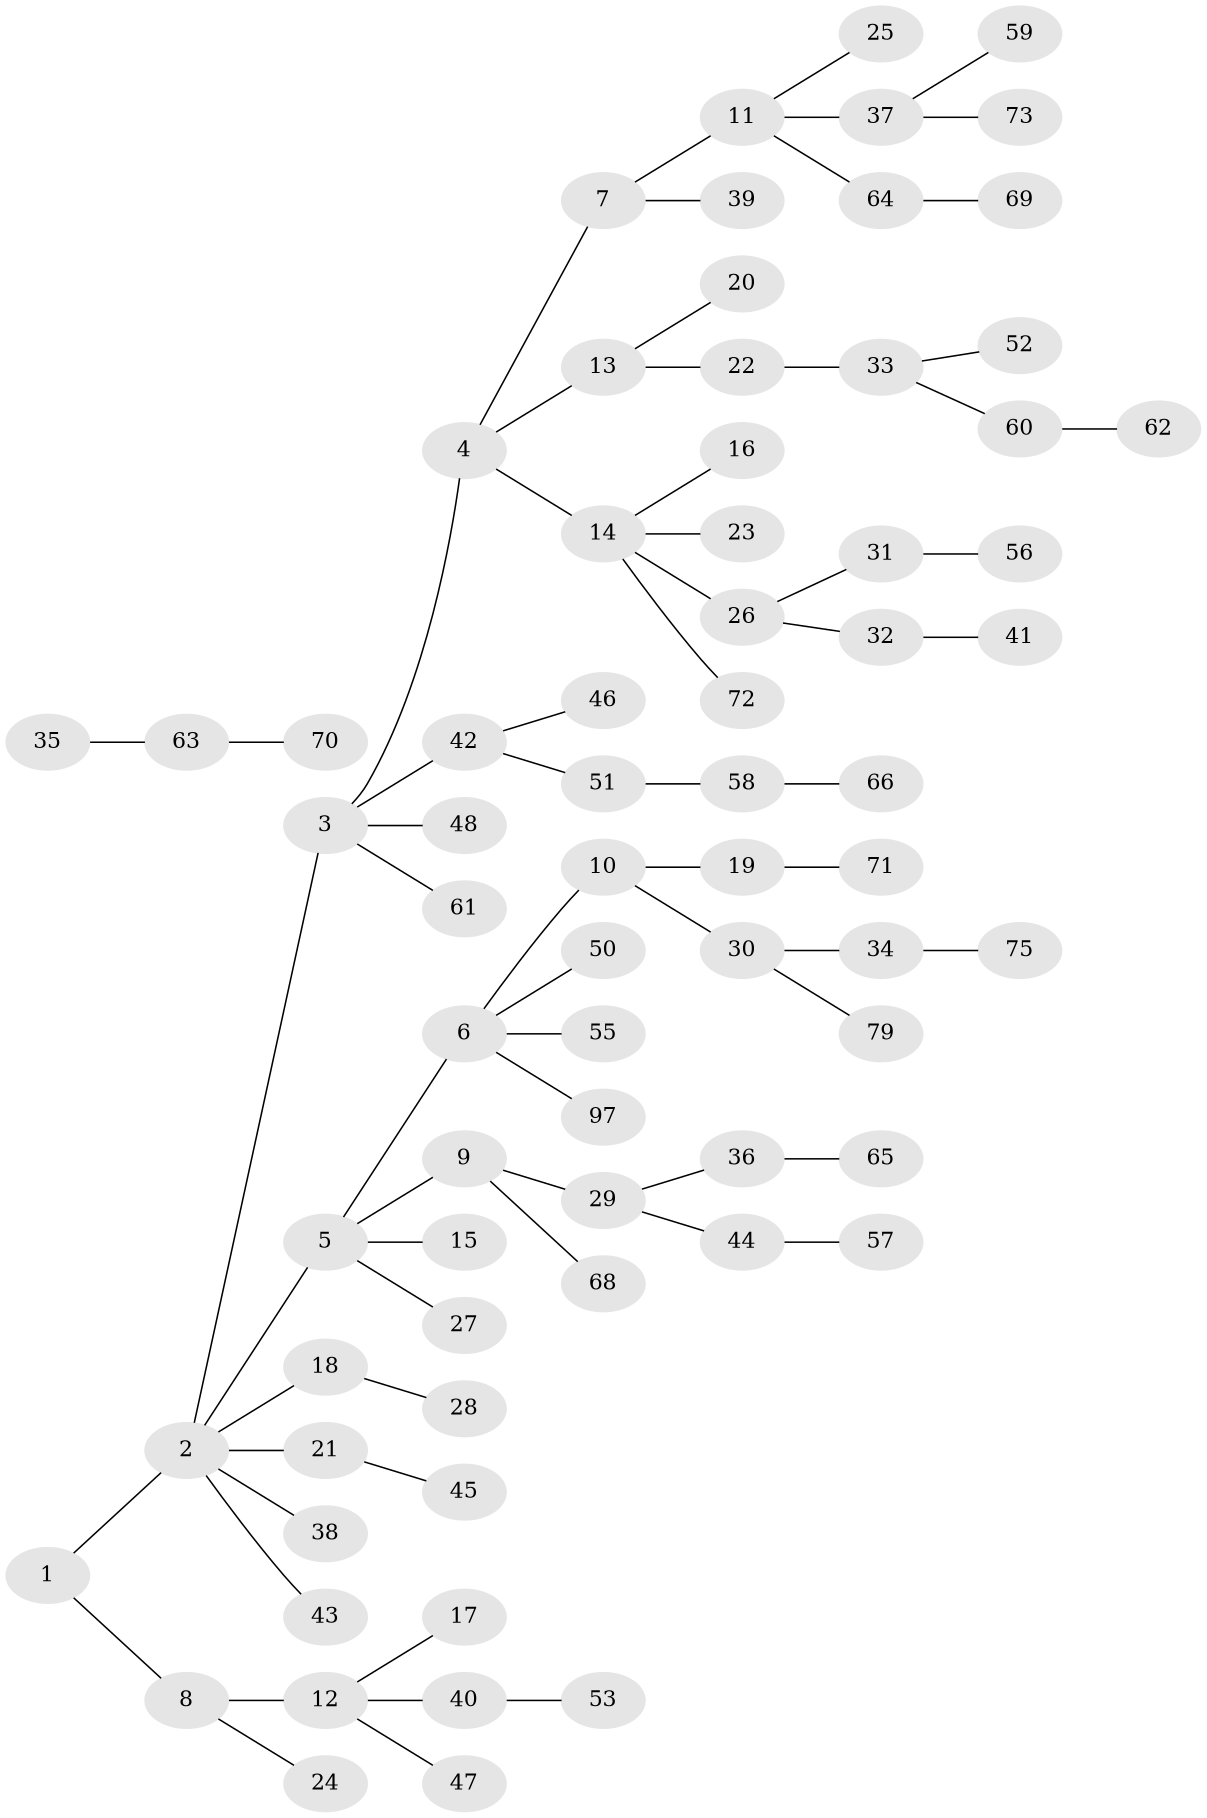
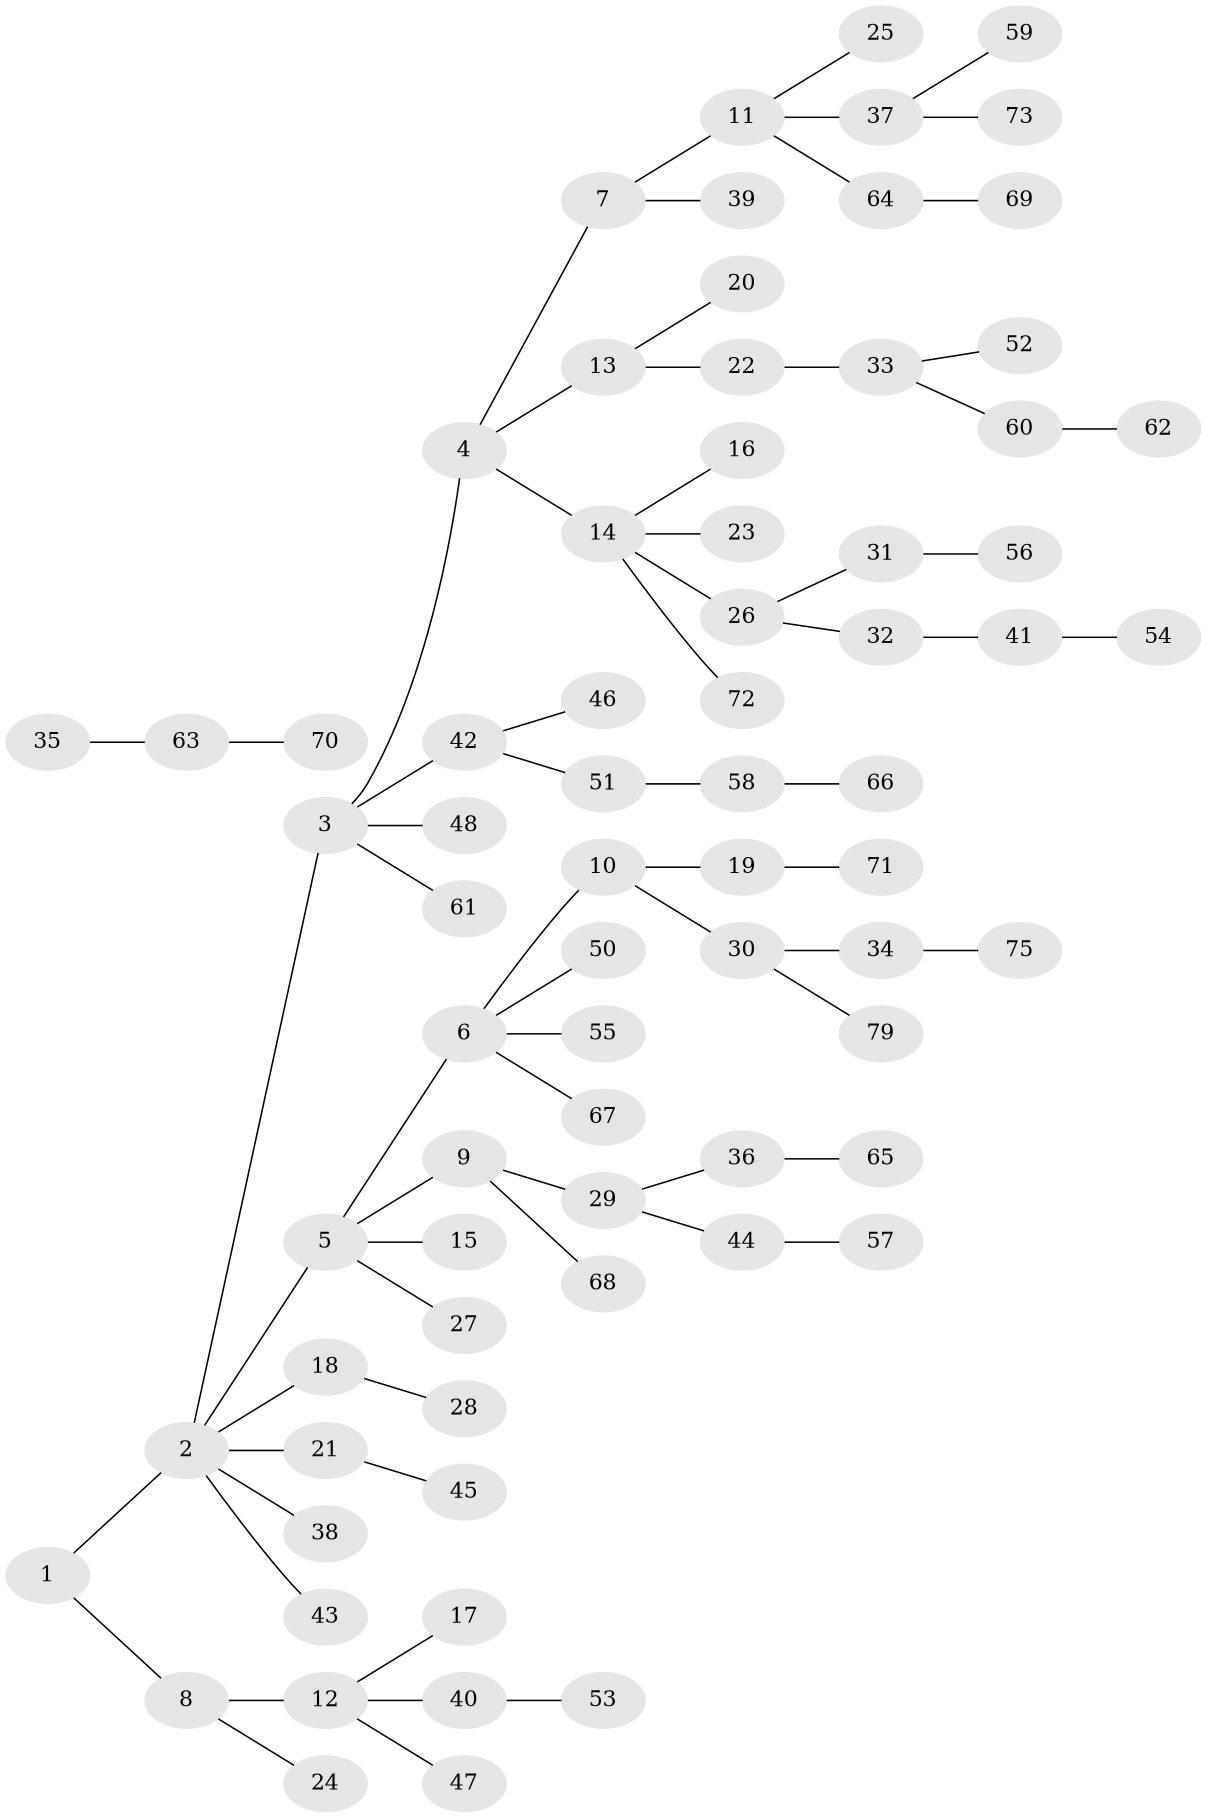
node "54": added
node "97": label "97" -> "67"
